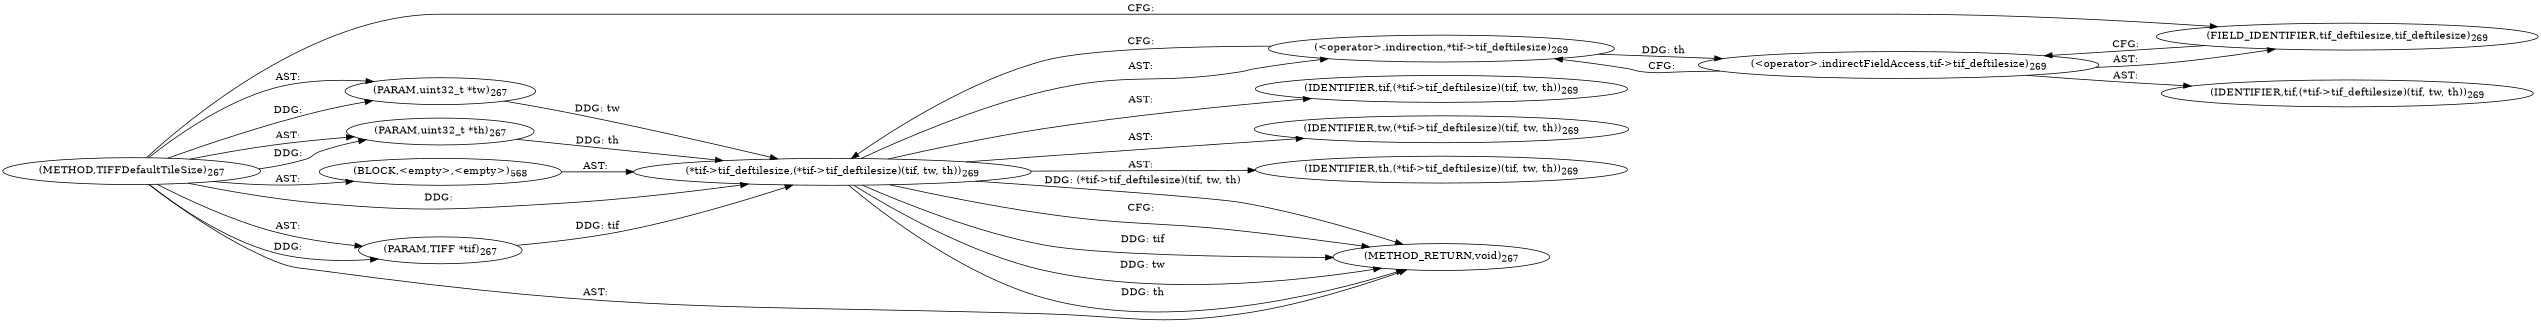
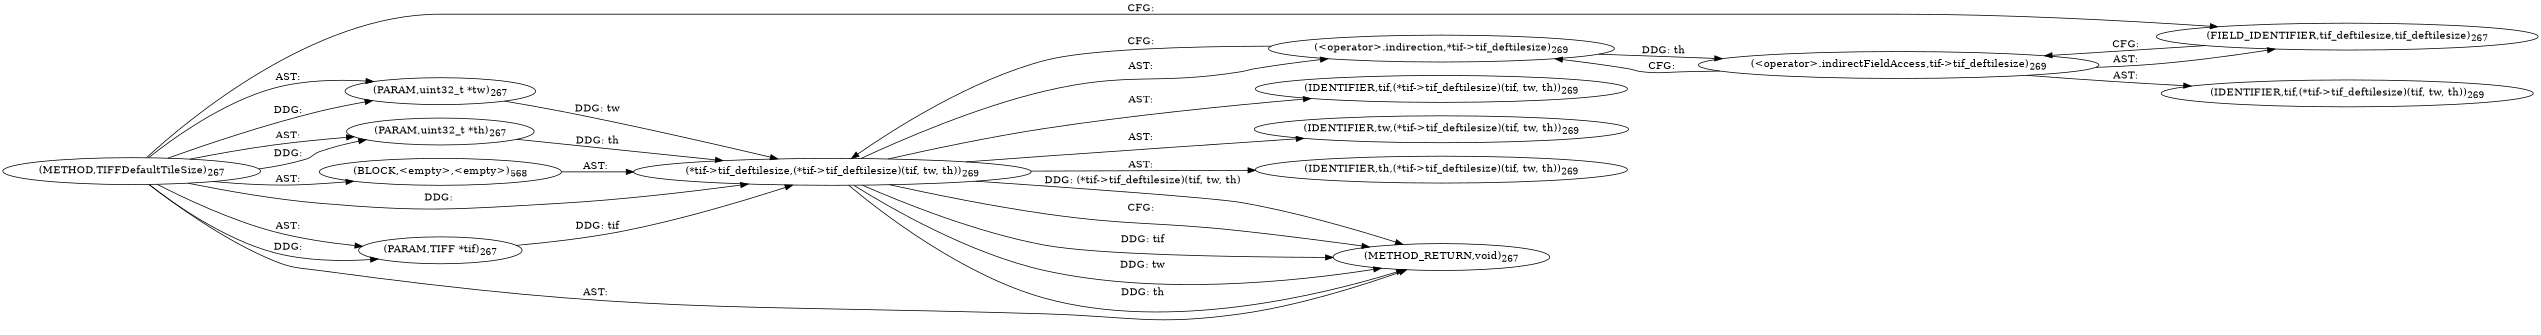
node "(FIELD_IDENTIFIER,tif_deftilesize,tif_deftilesize)": text "269" -> "267"
